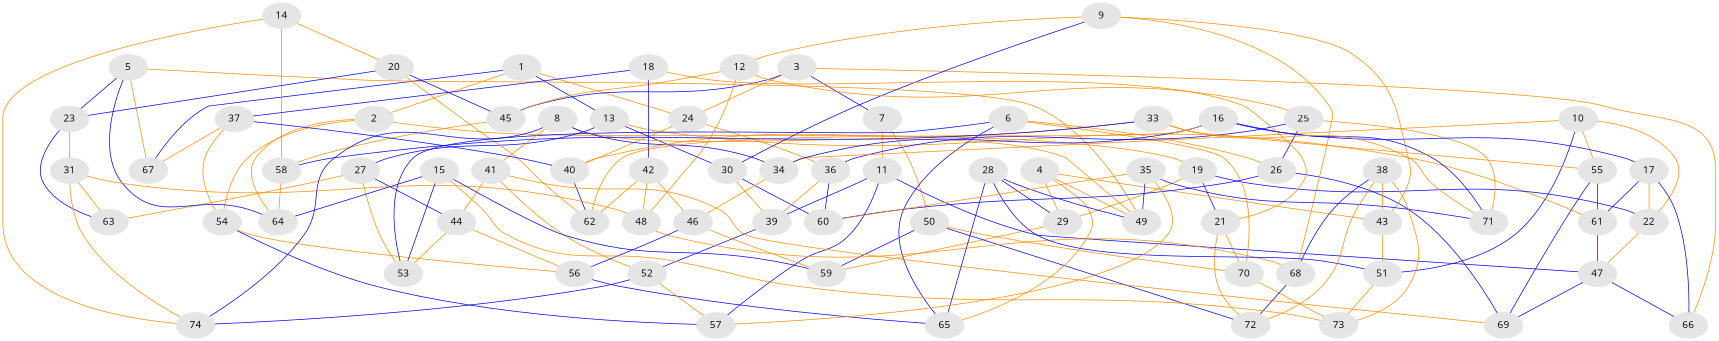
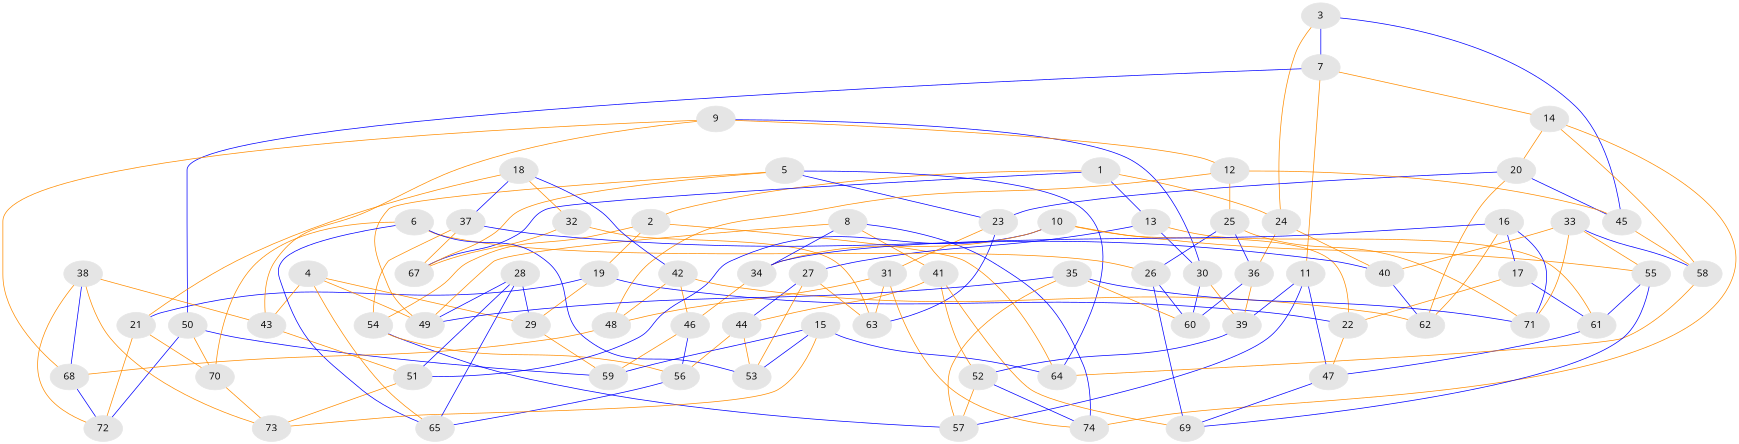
edge "7" -- "14": added
edge "7" -- "50": color darkorange -> blue
node "32": added
node "66": removed
